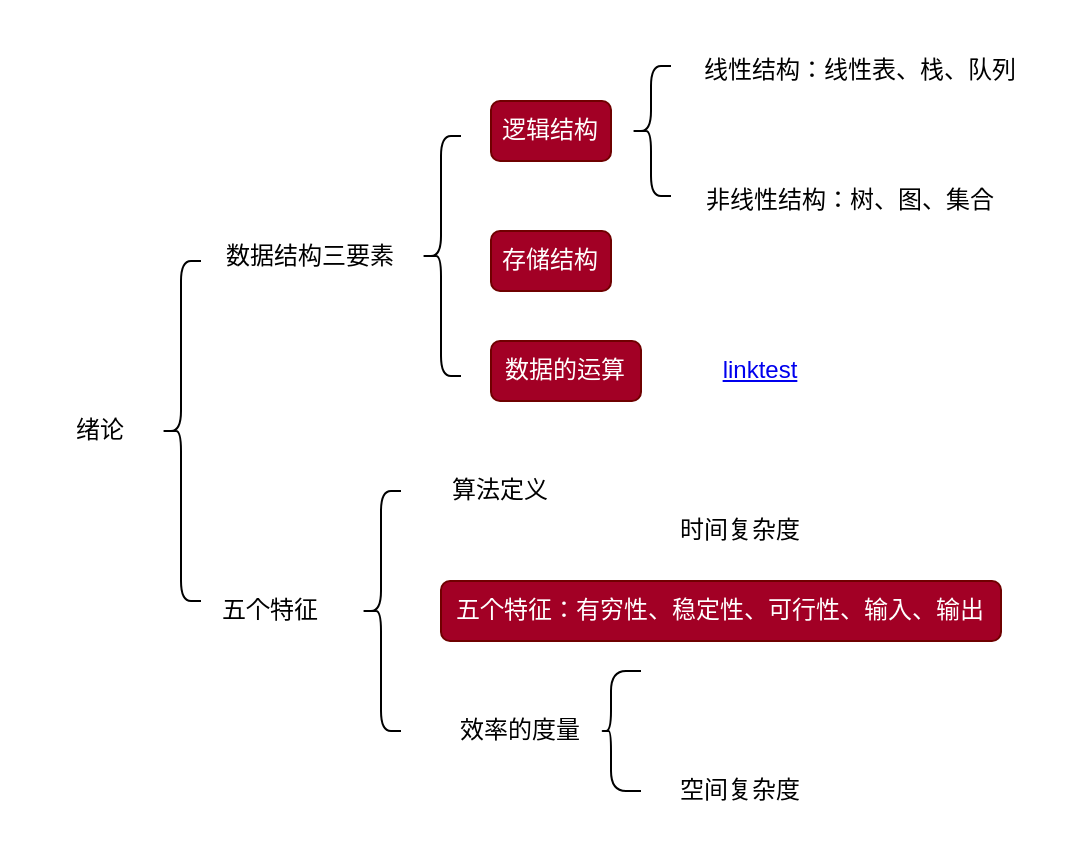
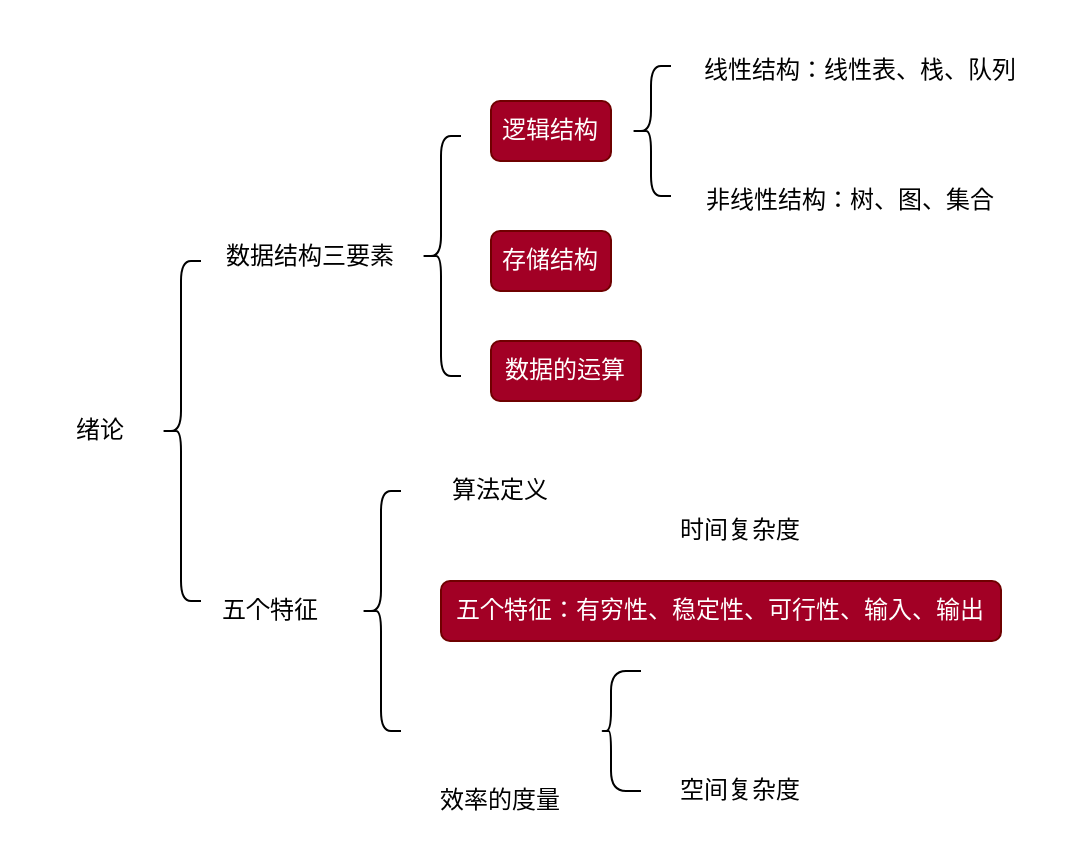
node "linktest": removed
node "效率的度量": moved (521, 731) -> (501, 801)
